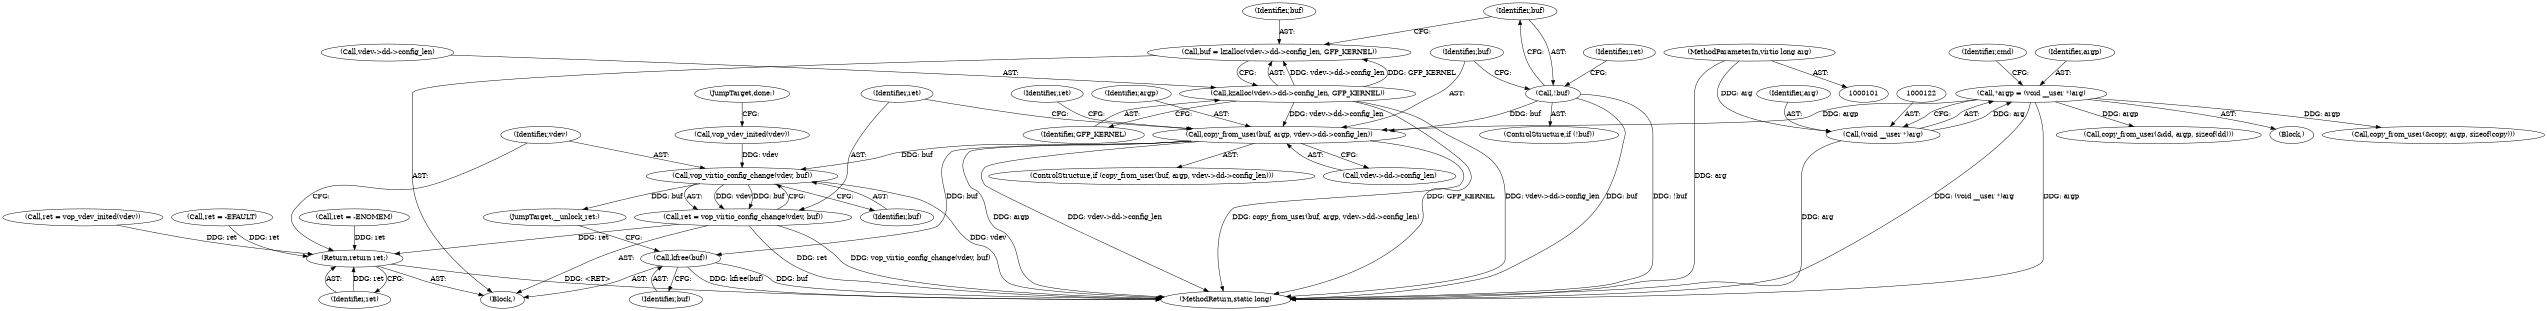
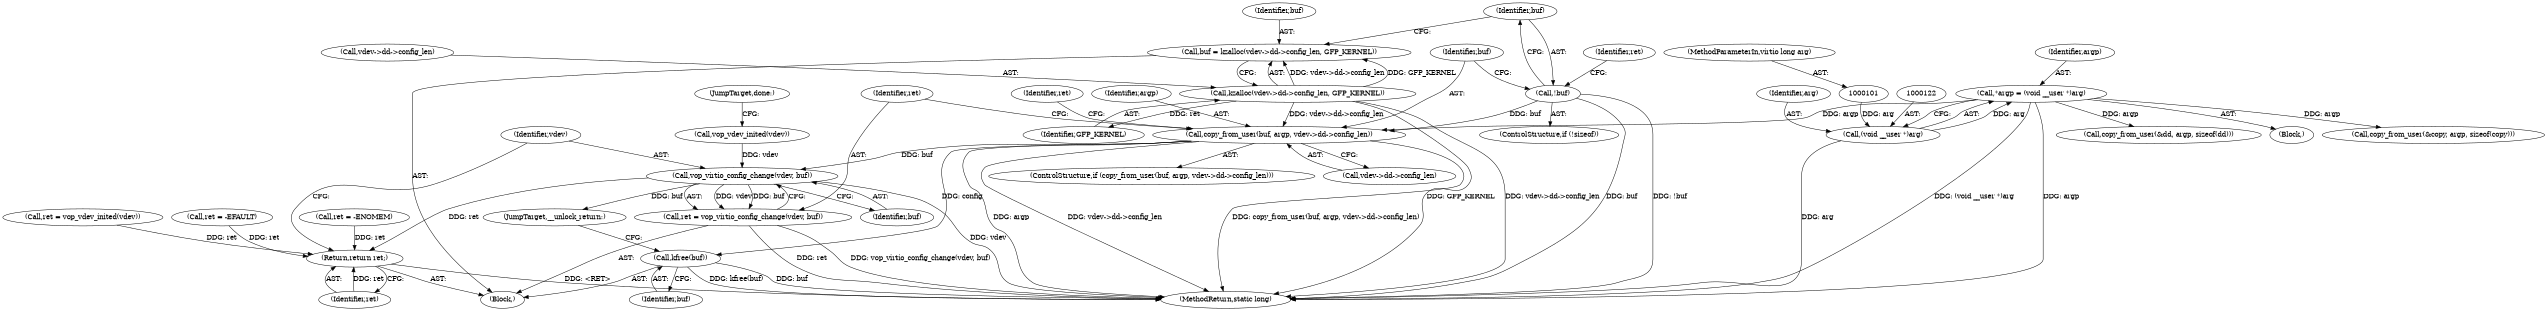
node "(Identifier,cmd)": removed
edge "(Call,kzalloc(vdev->dd->config_len, GFP_KERNEL))" -> "(Identifier,GFP_KERNEL)": label "CFG: " -> "DDG: ret"
edge "(MethodParameterIn,virtio long arg)" -> "(Call,(void __user *)arg)": now "1000101" -> "(Call,(void __user *)arg)"
node "(ControlStructure,if (!buf))": label "(ControlStructure,if (!buf))" -> "(ControlStructure,if (!sizeof))"
edge "(Call,copy_from_user(buf, argp, vdev->dd->config_len))" -> "(Call,kfree(buf))": label "DDG: buf" -> "DDG: config"
node "(JumpTarget,__unlock_ret:)": label "(JumpTarget,__unlock_ret:)" -> "(JumpTarget,__unlock_return:)"
edge "(Call,ret = vop_virtio_config_change(vdev, buf))" -> "(Return,return ret;)": now "(Call,vop_virtio_config_change(vdev, buf))" -> "(Return,return ret;)"
edge "(MethodParameterIn,virtio long arg)" -> "(MethodReturn,static long)": removed, label "DDG: arg"
